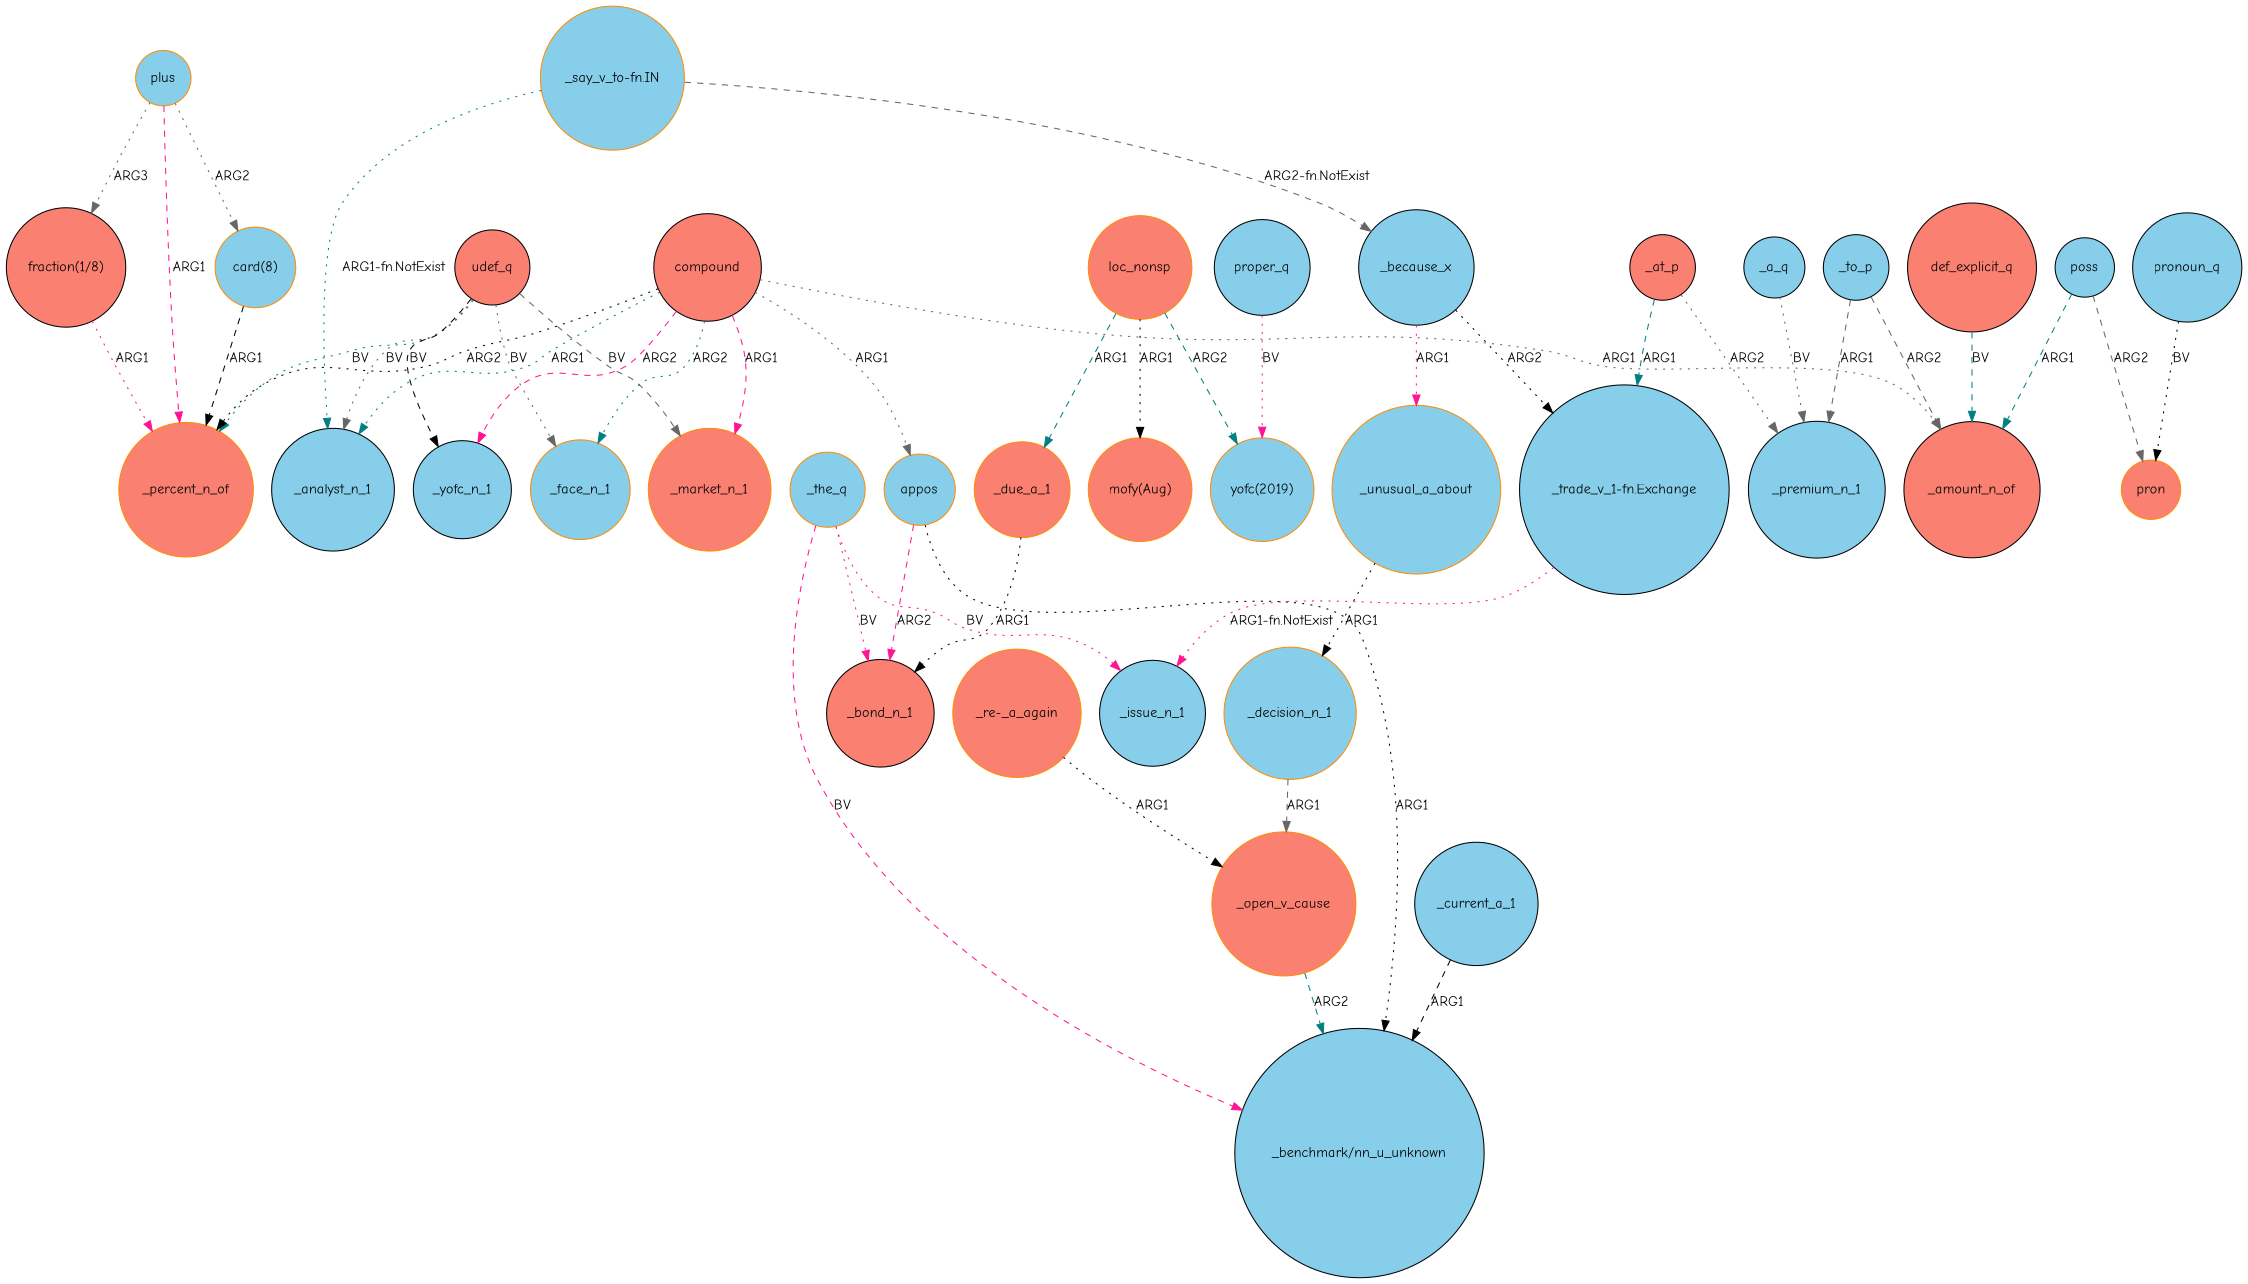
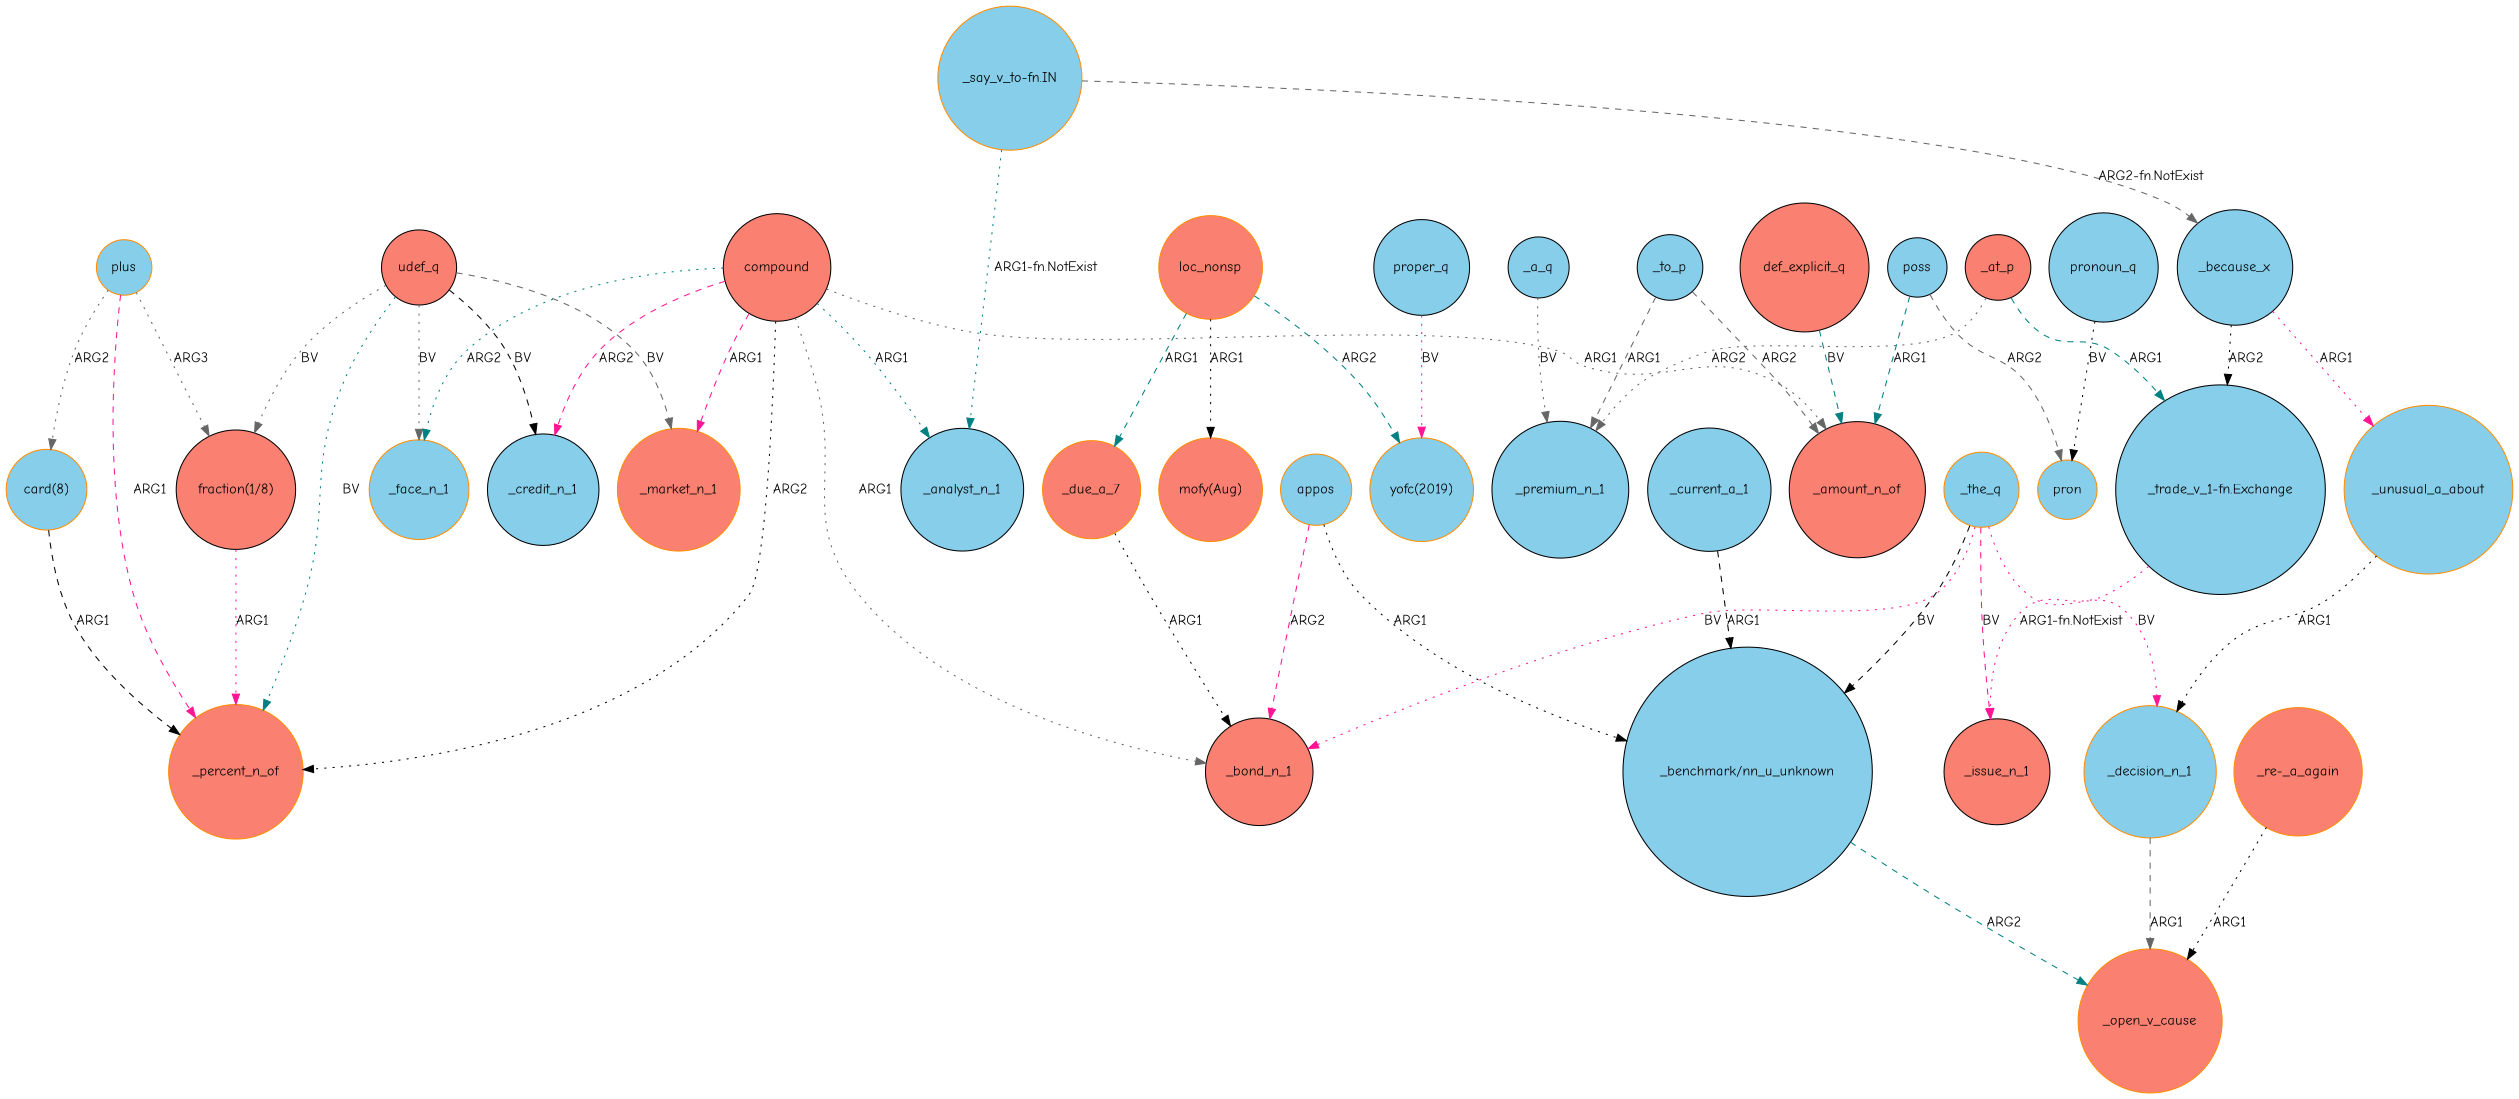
edge "udef_q" -> "_analyst_n_1": now "udef_q" -> "fraction(1/8)"
edge "compound" -> "appos": now "compound" -> "_bond_n_1"
node "_yofc_n_1": label "_yofc_n_1" -> "_credit_n_1"
node "_due_a_1": label "_due_a_1" -> "_due_a_7"
node "pron": fillcolor salmon -> skyblue
edge "_the_q" -> "_decision_n_1": added, label "BV"
edge "_the_q" -> "_issue_n_1": style dotted -> dashed
node "_issue_n_1": fillcolor skyblue -> salmon
edge "_the_q" -> "_benchmark/nn_u_unknown": color deeppink -> black
edge "_open_v_cause" -> "_benchmark/nn_u_unknown": reversed
